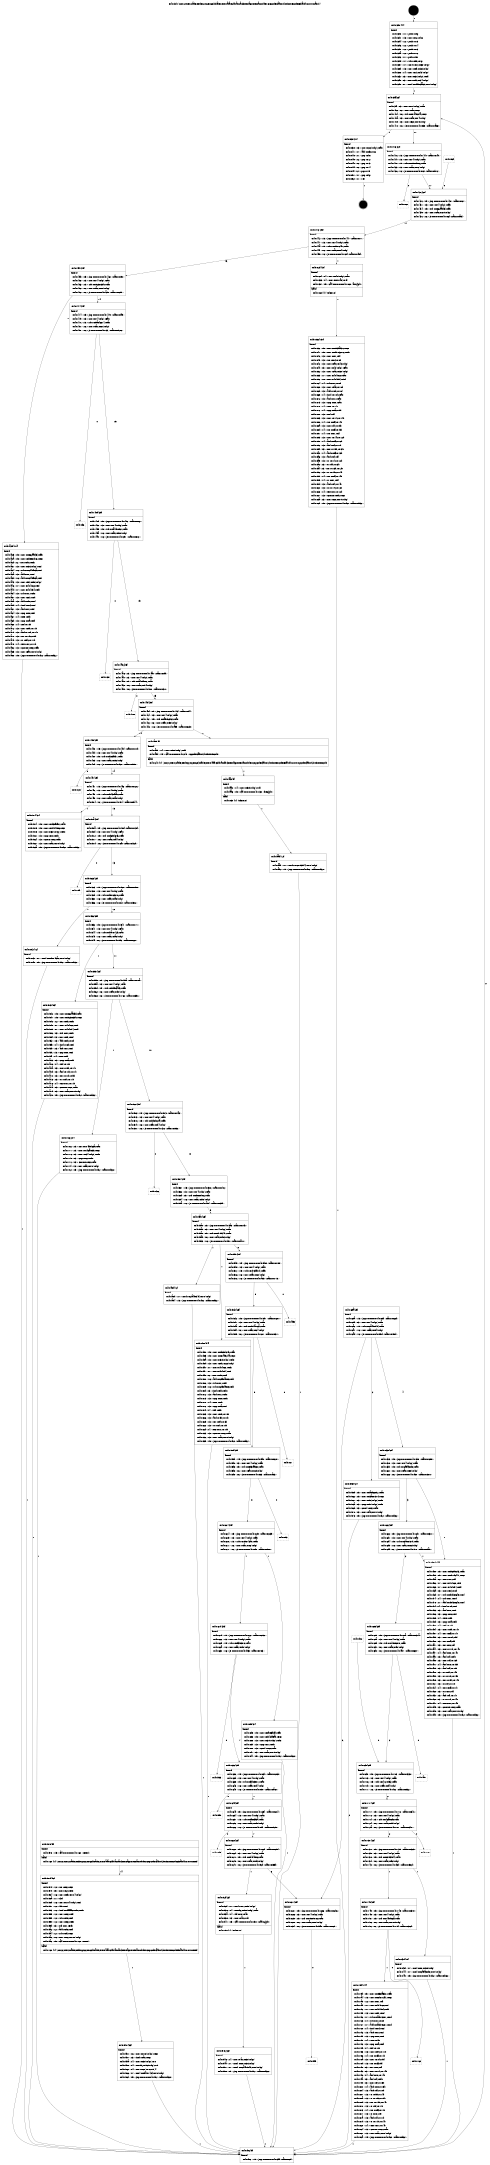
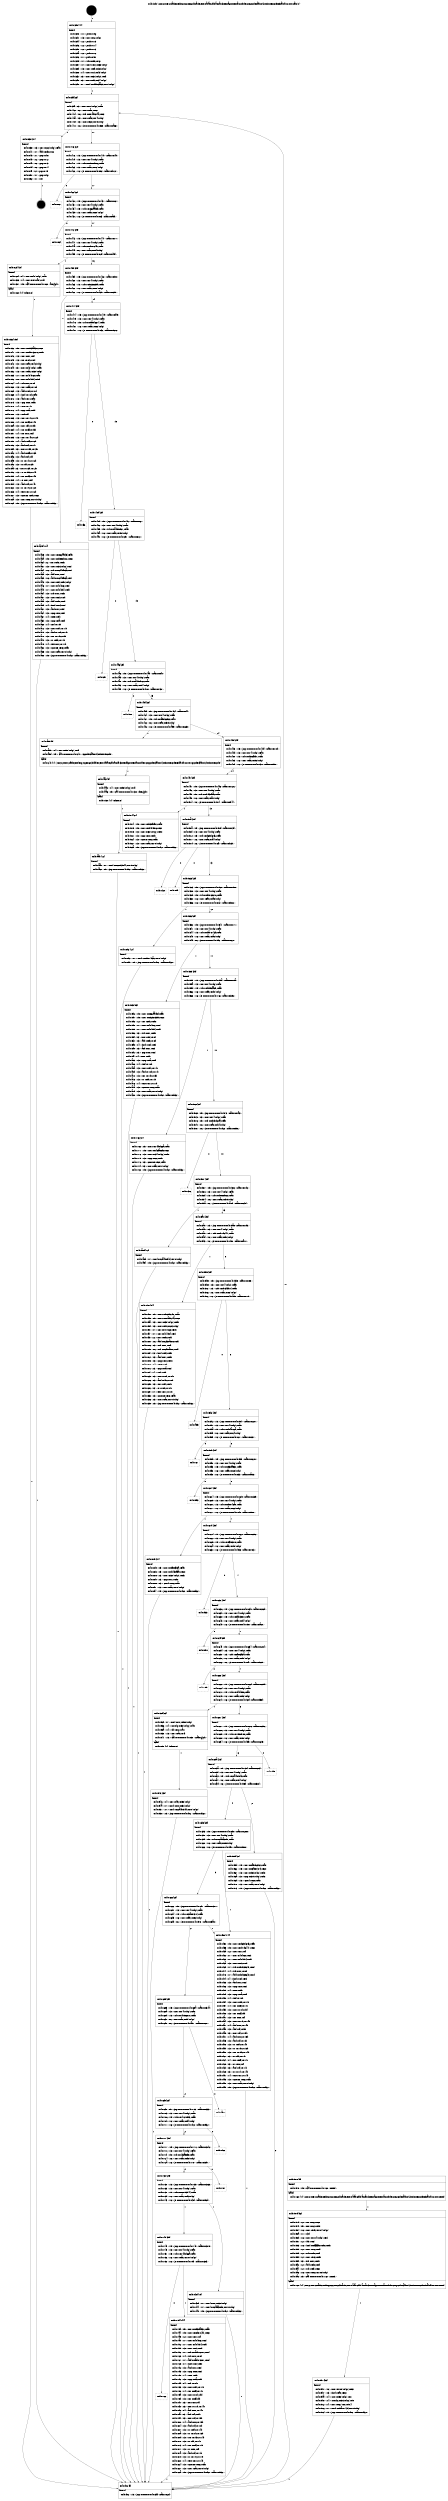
edge "0x401e6f" -> "0x40142c [22]": reversed
edge "0x4014d8 [25]" -> "0x401d20": now "0x40150a [25]" -> "0x401d20"
edge "0x401587 [25]" -> "0x4015a0 [25]": label " 9" -> " 13"
edge "0x4015a0 [25]" -> "0x401a8d [12]": now "0x401587 [25]" -> "0x401a8d [12]"
edge "0x40169a [25]" -> "0x401681 [25]": reversed
edge "0x401d02" -> "0x4016fe [25]": reversed
edge "0x401978 [5]" -> "0x40197d [52]": label " 14" -> " 1"
